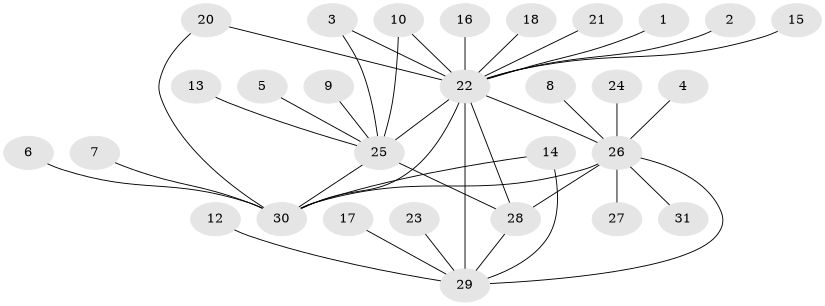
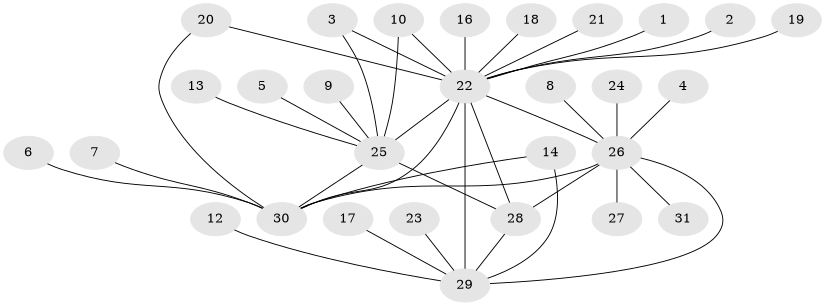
node "15": label "15" -> "19"
